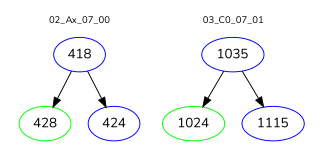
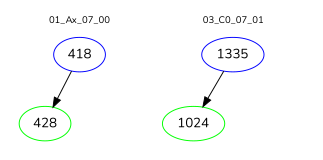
cluster "02_Ax_07_00": label "02_Ax_07_00" -> "01_Ax_07_00"
node "1035": label "1035" -> "1335"
node "424": removed
node "1115": removed
